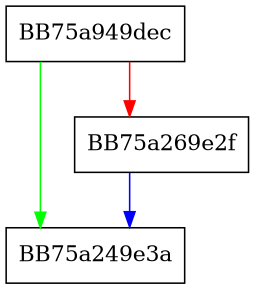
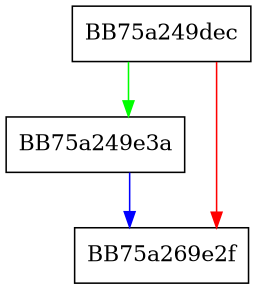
node "BB75a949dec": label "BB75a949dec" -> "BB75a249dec"
edge "BB75a269e2f" -> "BB75a249e3a": reversed
